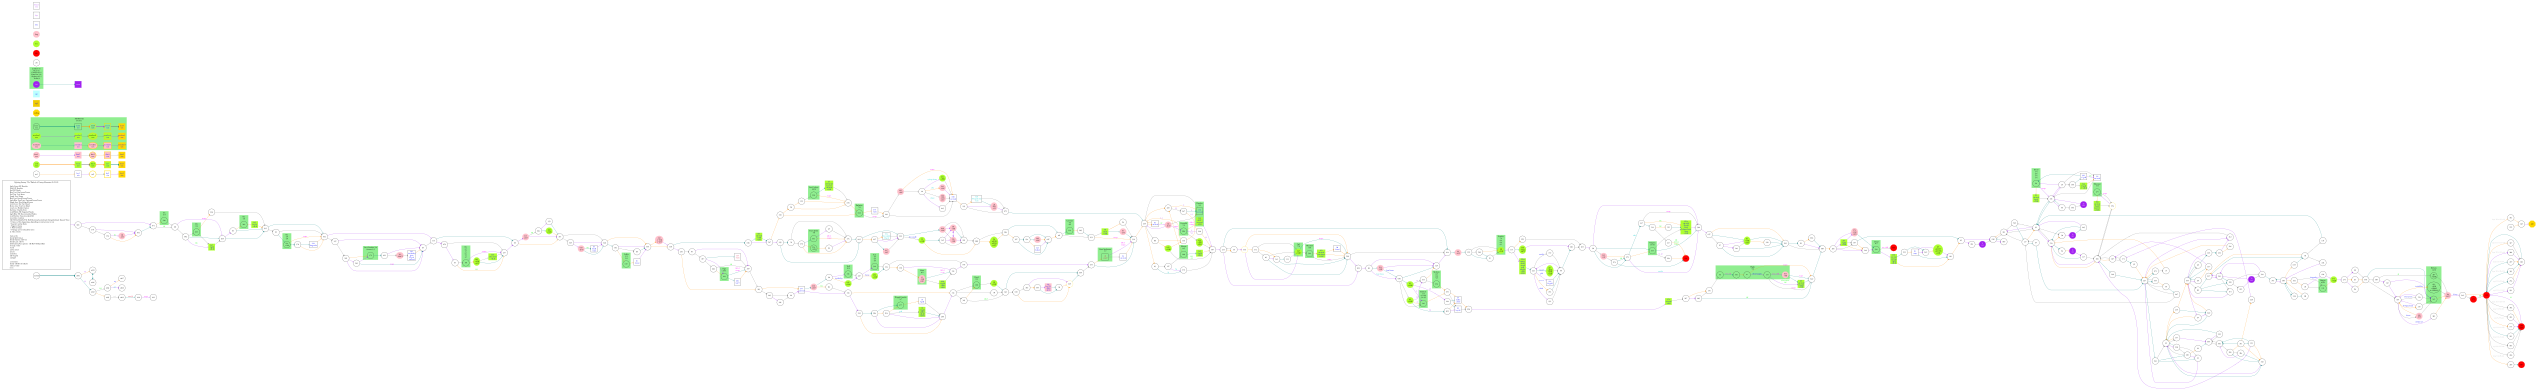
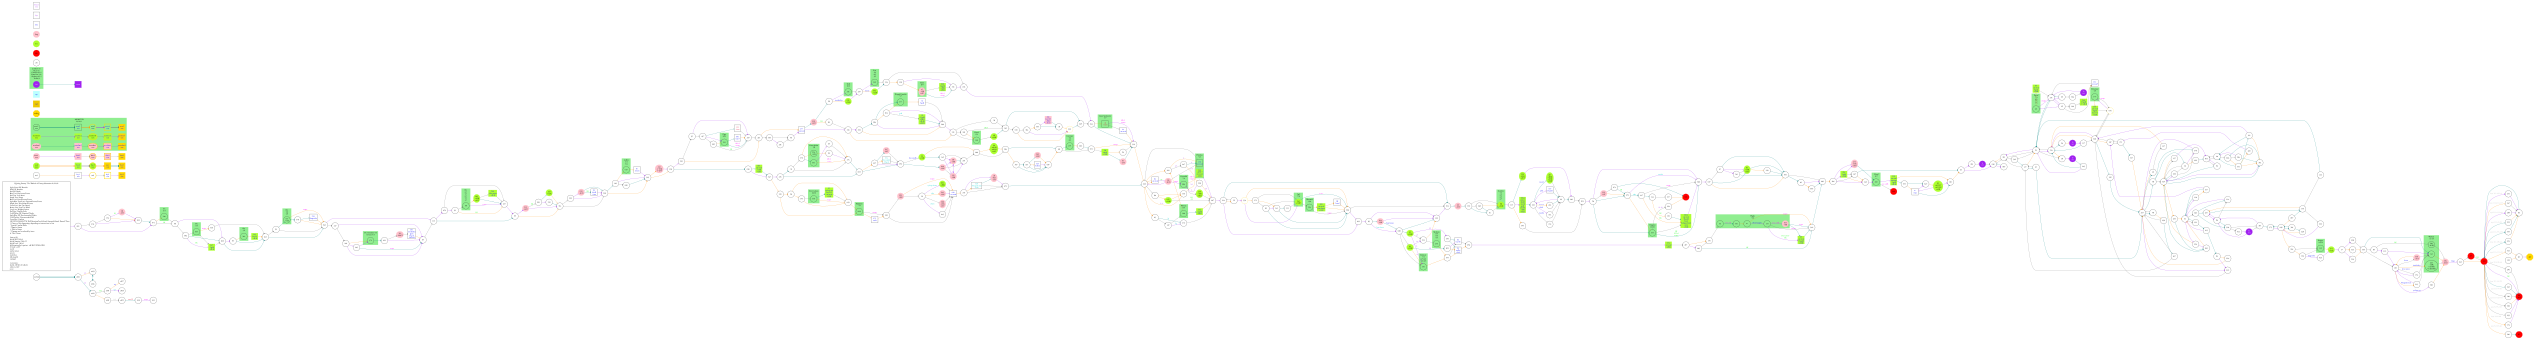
node "boo4 text": fillcolor greenyellow -> gold
node "091 +? gold": removed
